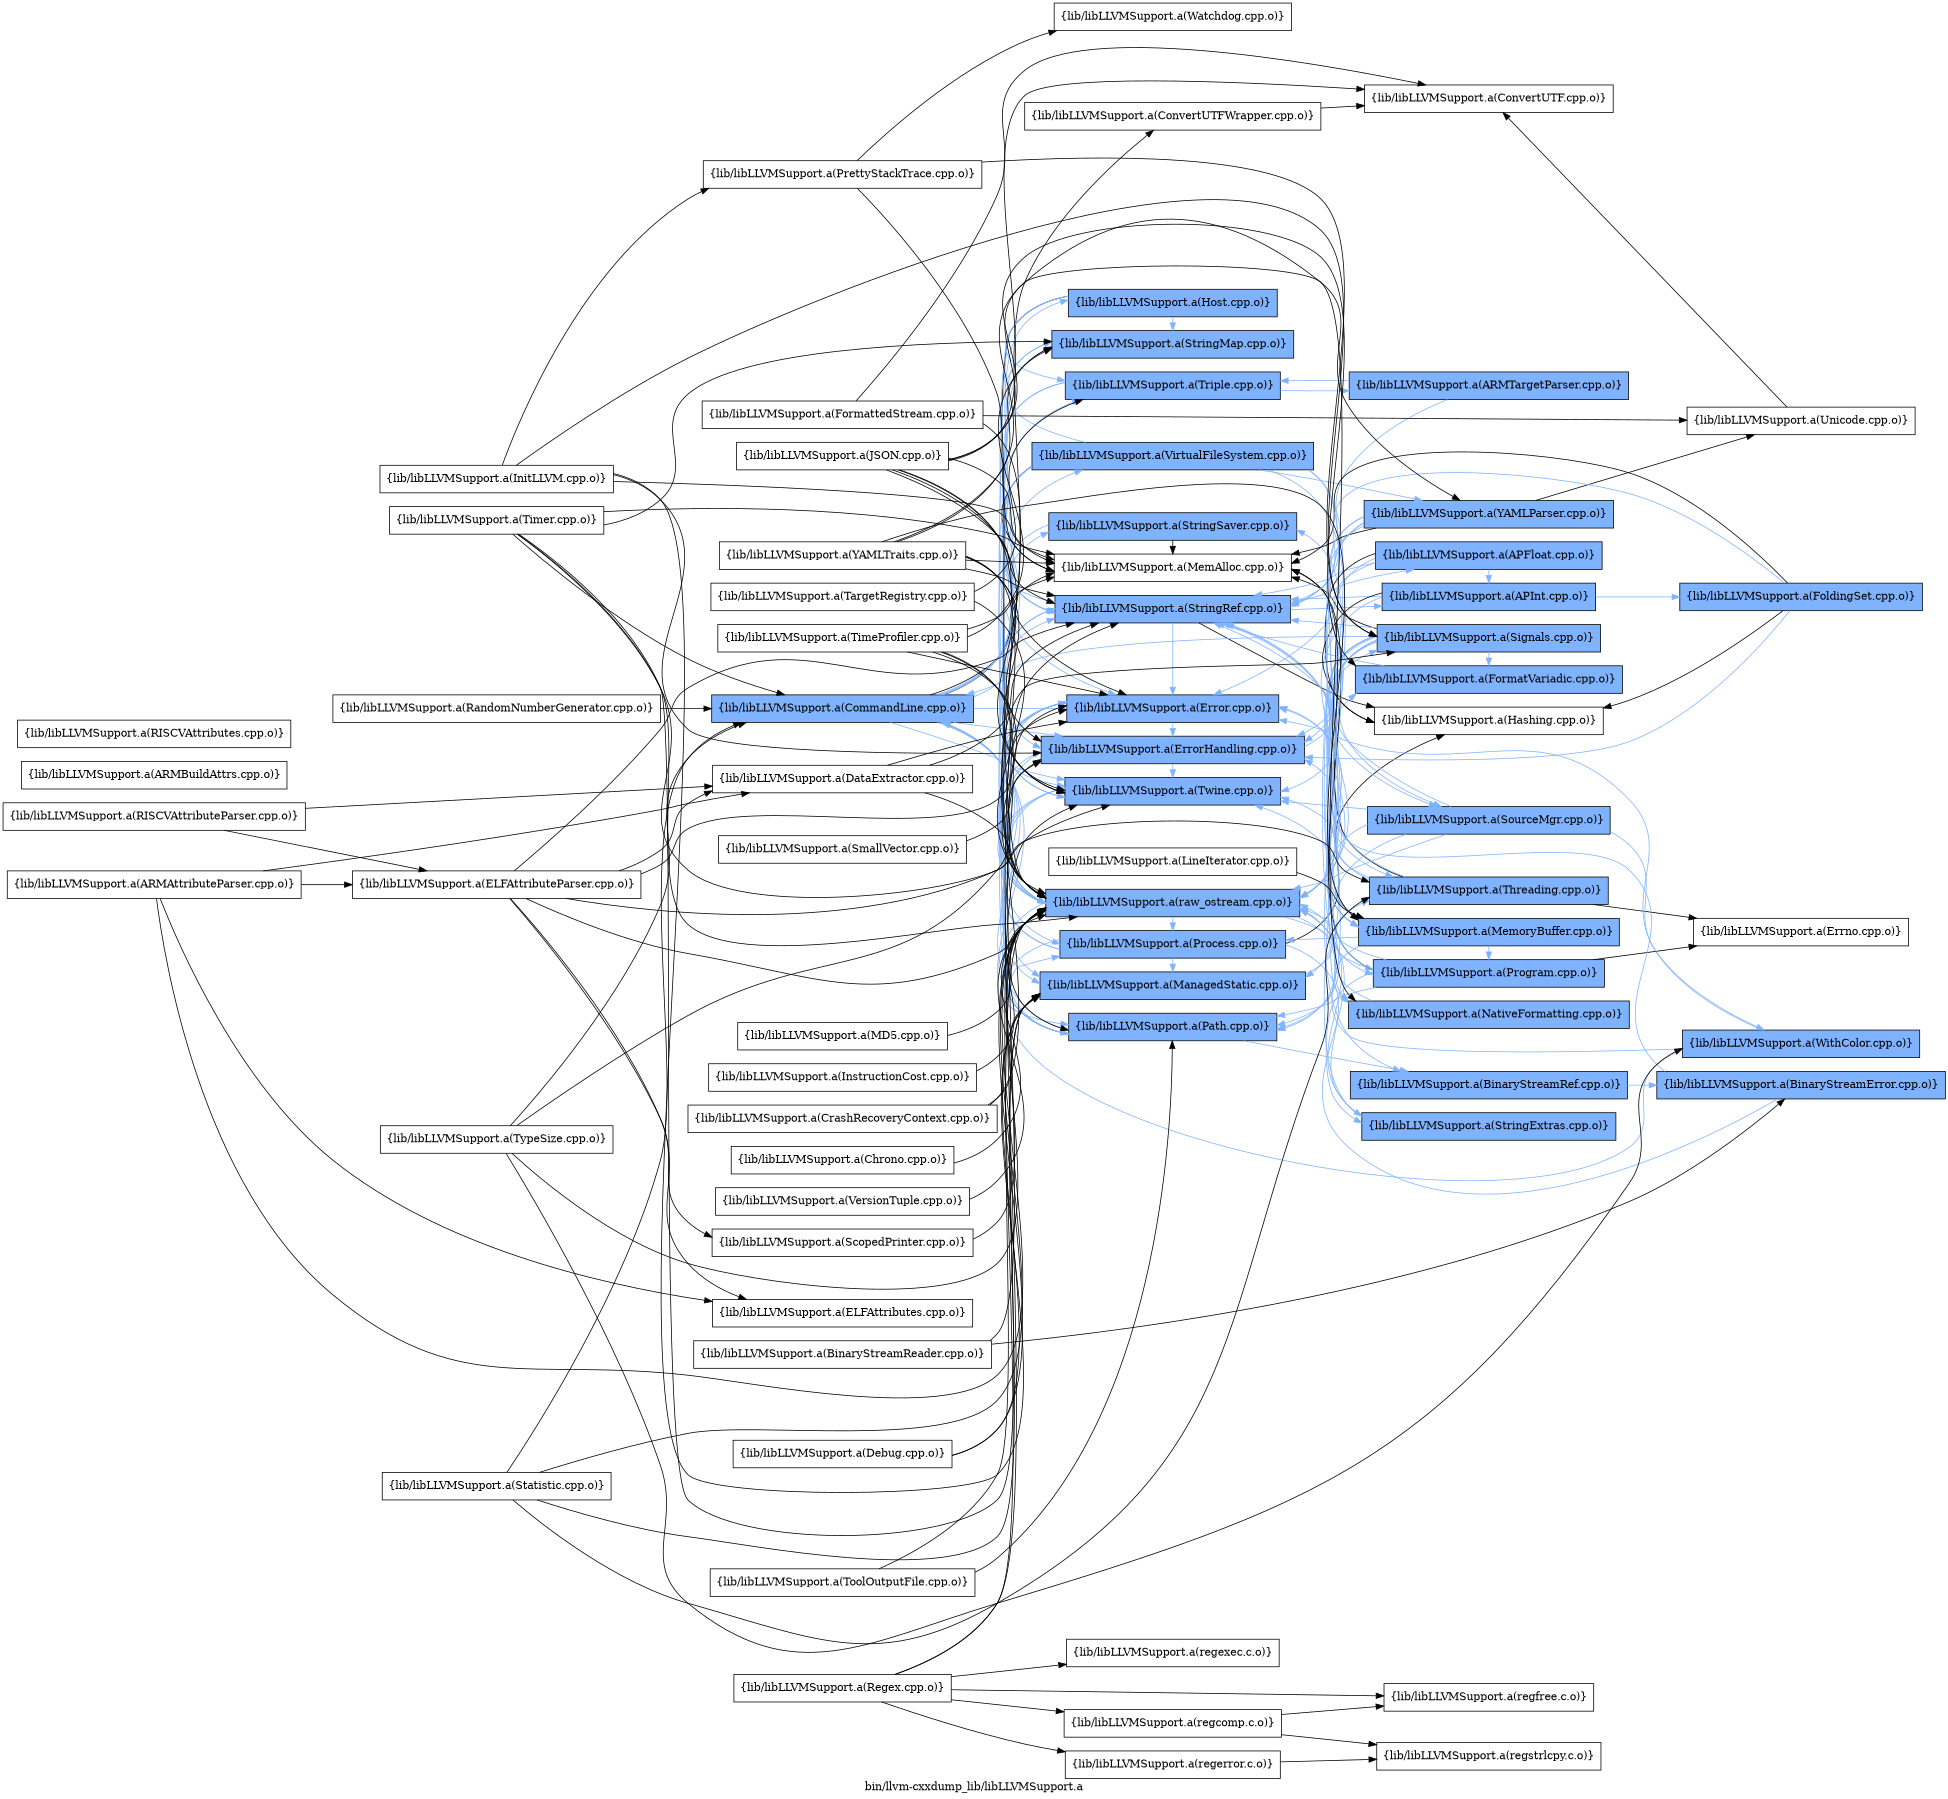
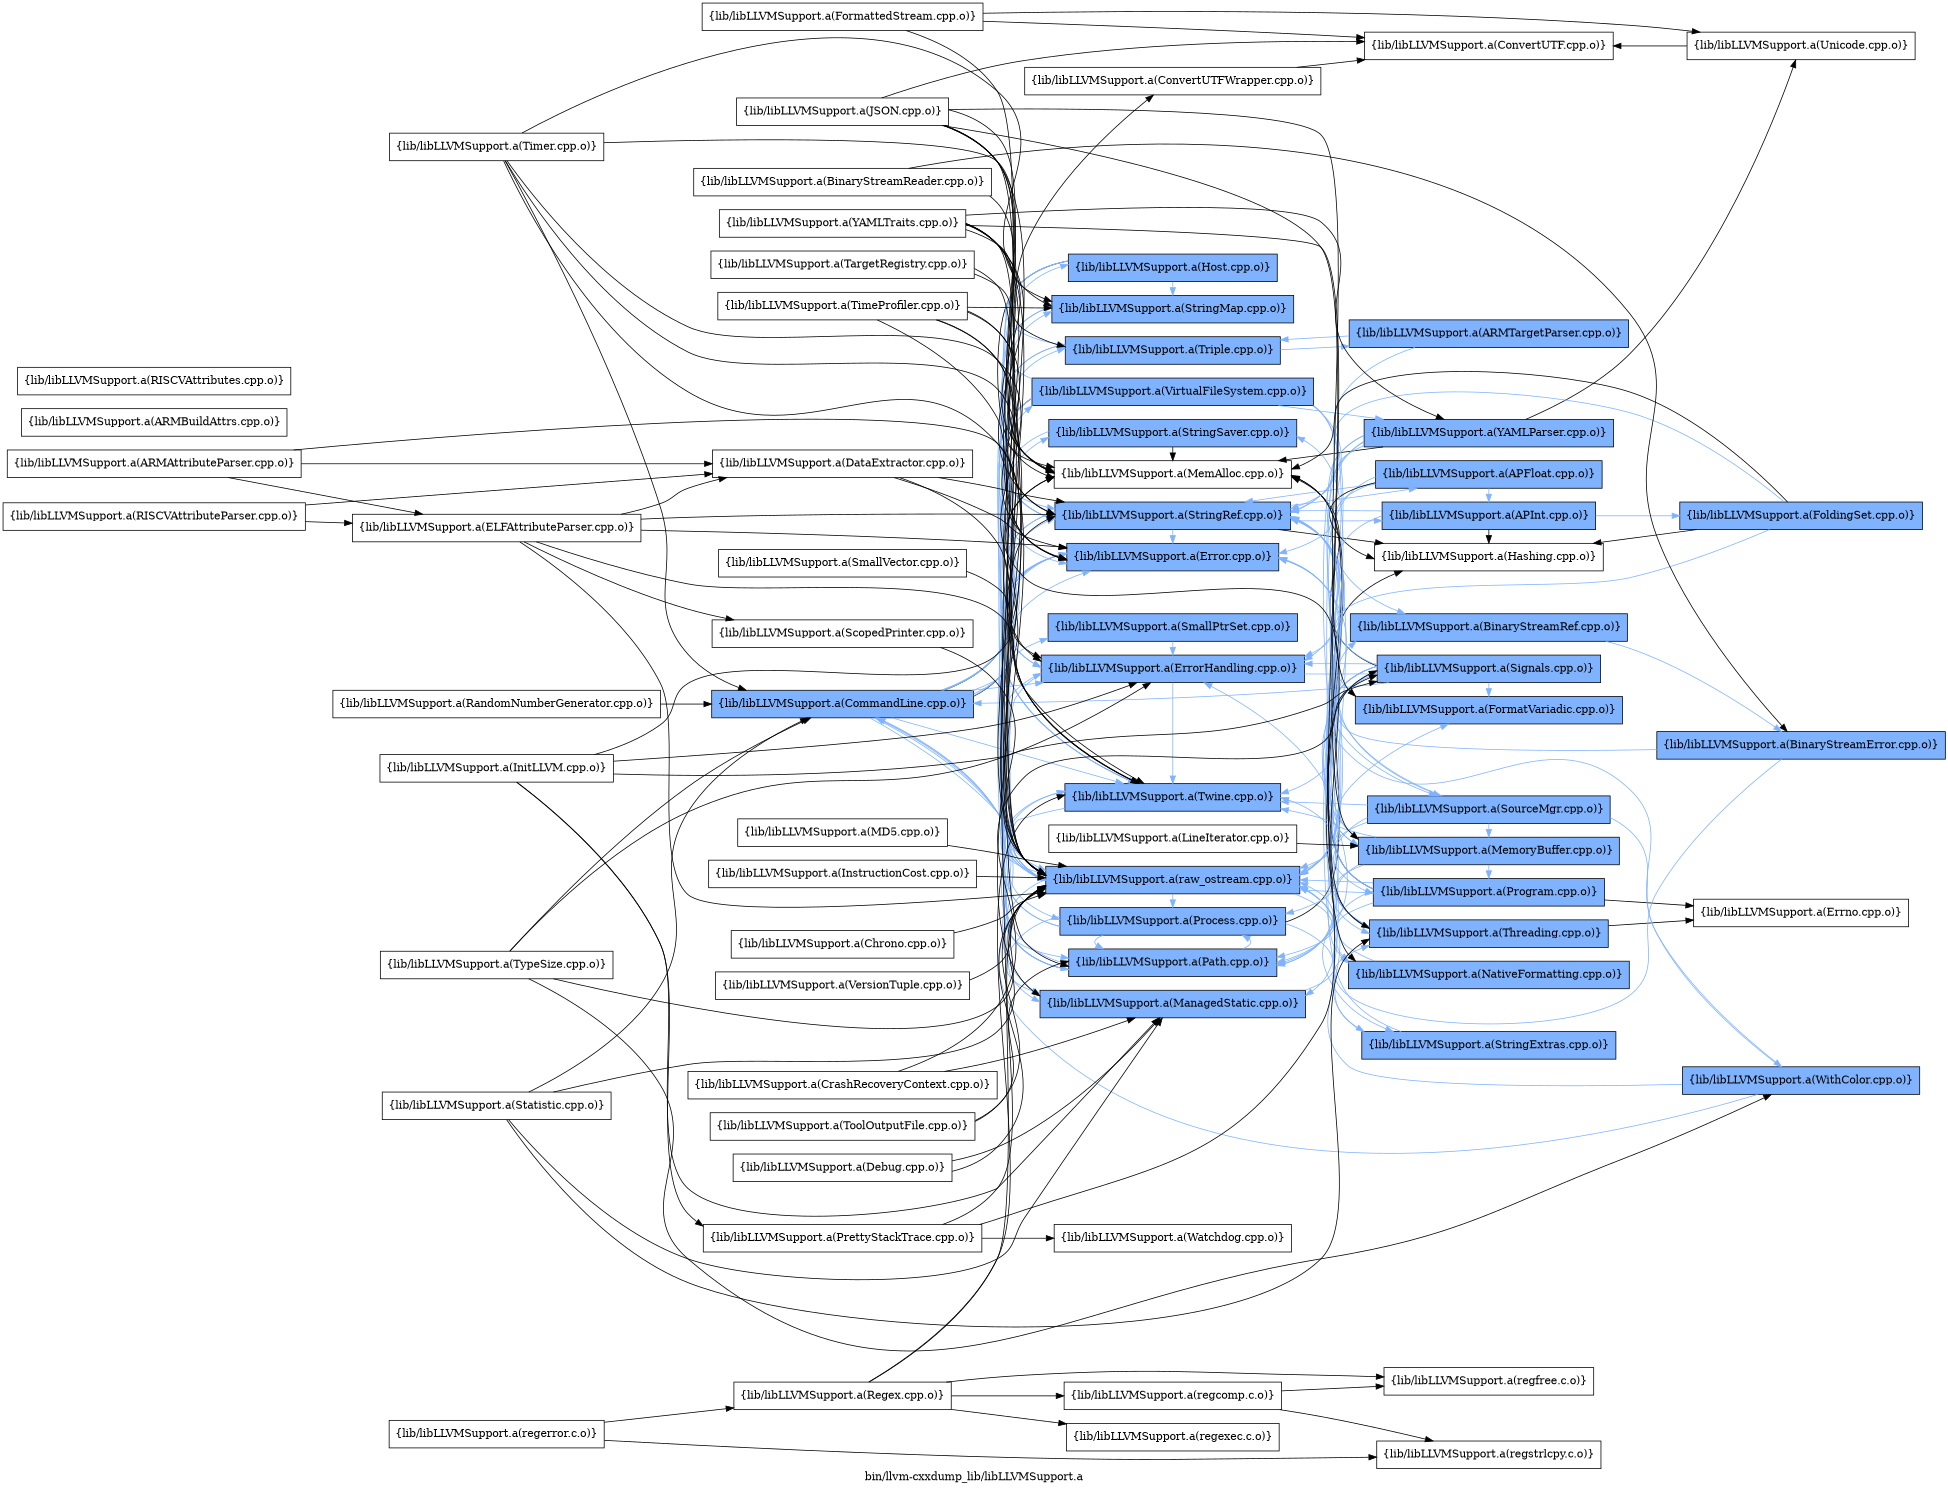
node "{lib/libLLVMSupport.a(SmallPtrSet.cpp.o)}": added
node "{lib/libLLVMSupport.a(ELFAttributes.cpp.o)}": removed
edge "{lib/libLLVMSupport.a(Regex.cpp.o)}" -> "{lib/libLLVMSupport.a(regerror.c.o)}": reversed
